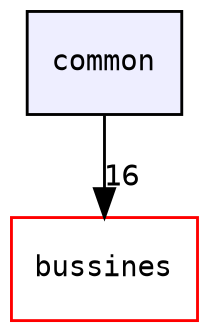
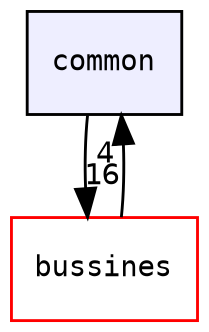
edge "bussines" -> "common": added
